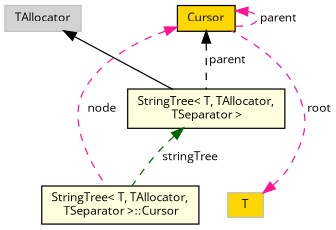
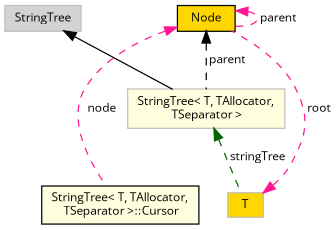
node "TAllocator": label "TAllocator" -> "StringTree"
node "Cursor": label "Cursor" -> "Node"
node "StringTree< T, TAllocator, TSeparator >": color black -> grey75
edge "StringTree< T, TAllocator, TSeparator >::Cursor" -> "StringTree< T, TAllocator, TSeparator >": now "T" -> "StringTree< T, TAllocator, TSeparator >"
